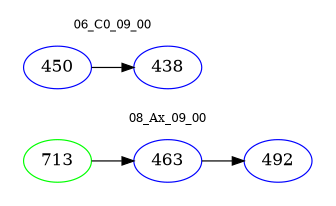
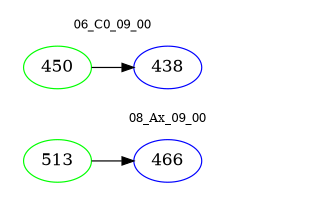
node "450": color blue -> green
node "713": label "713" -> "513"
node "463": label "463" -> "466"
node "492": removed
